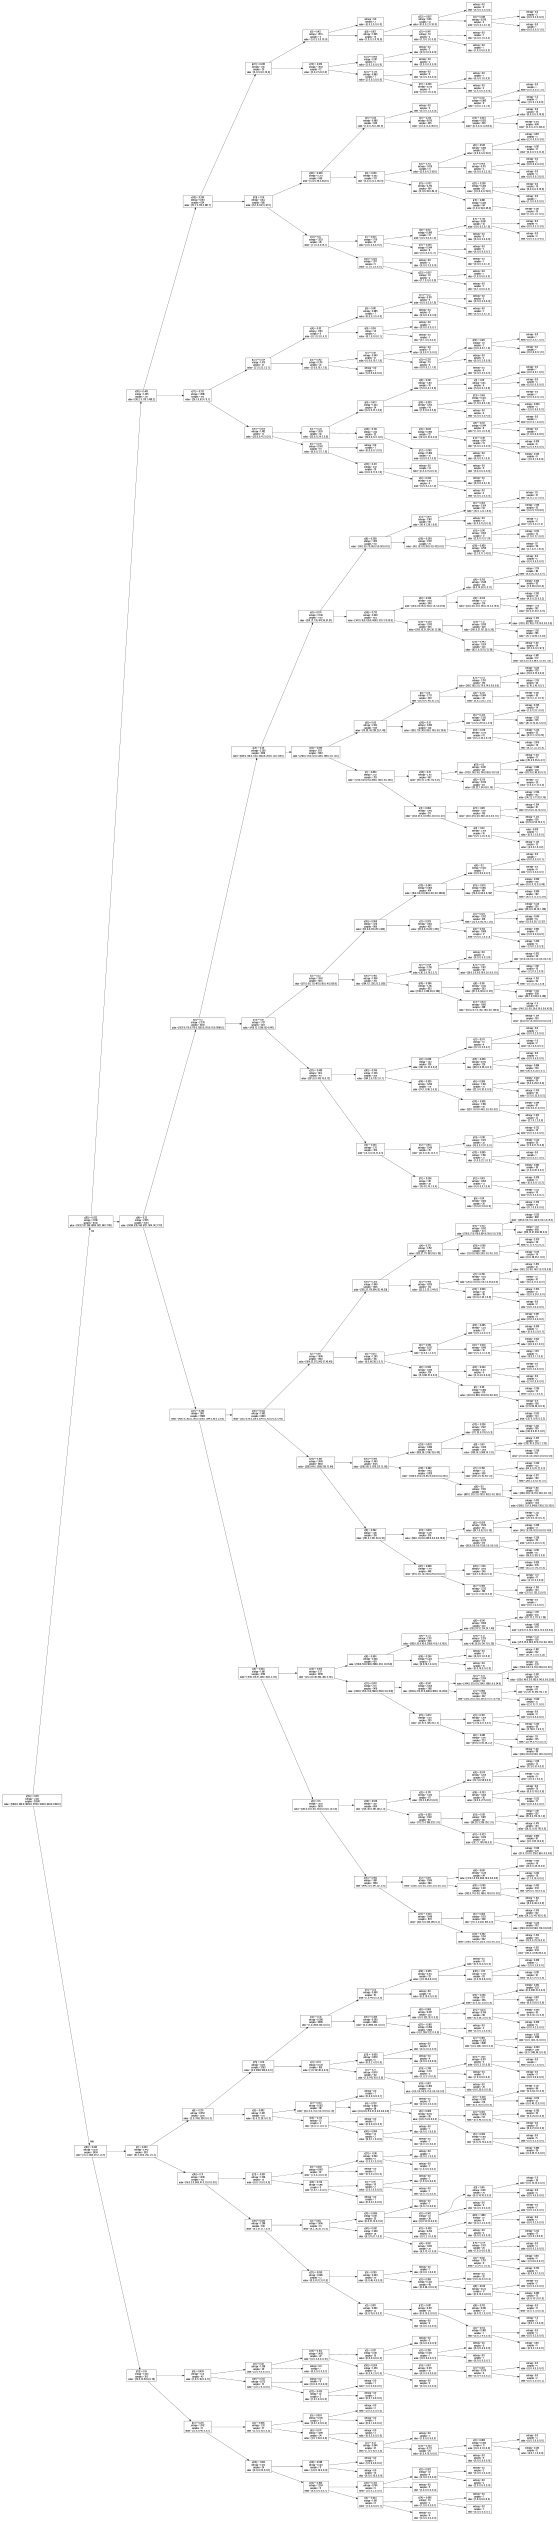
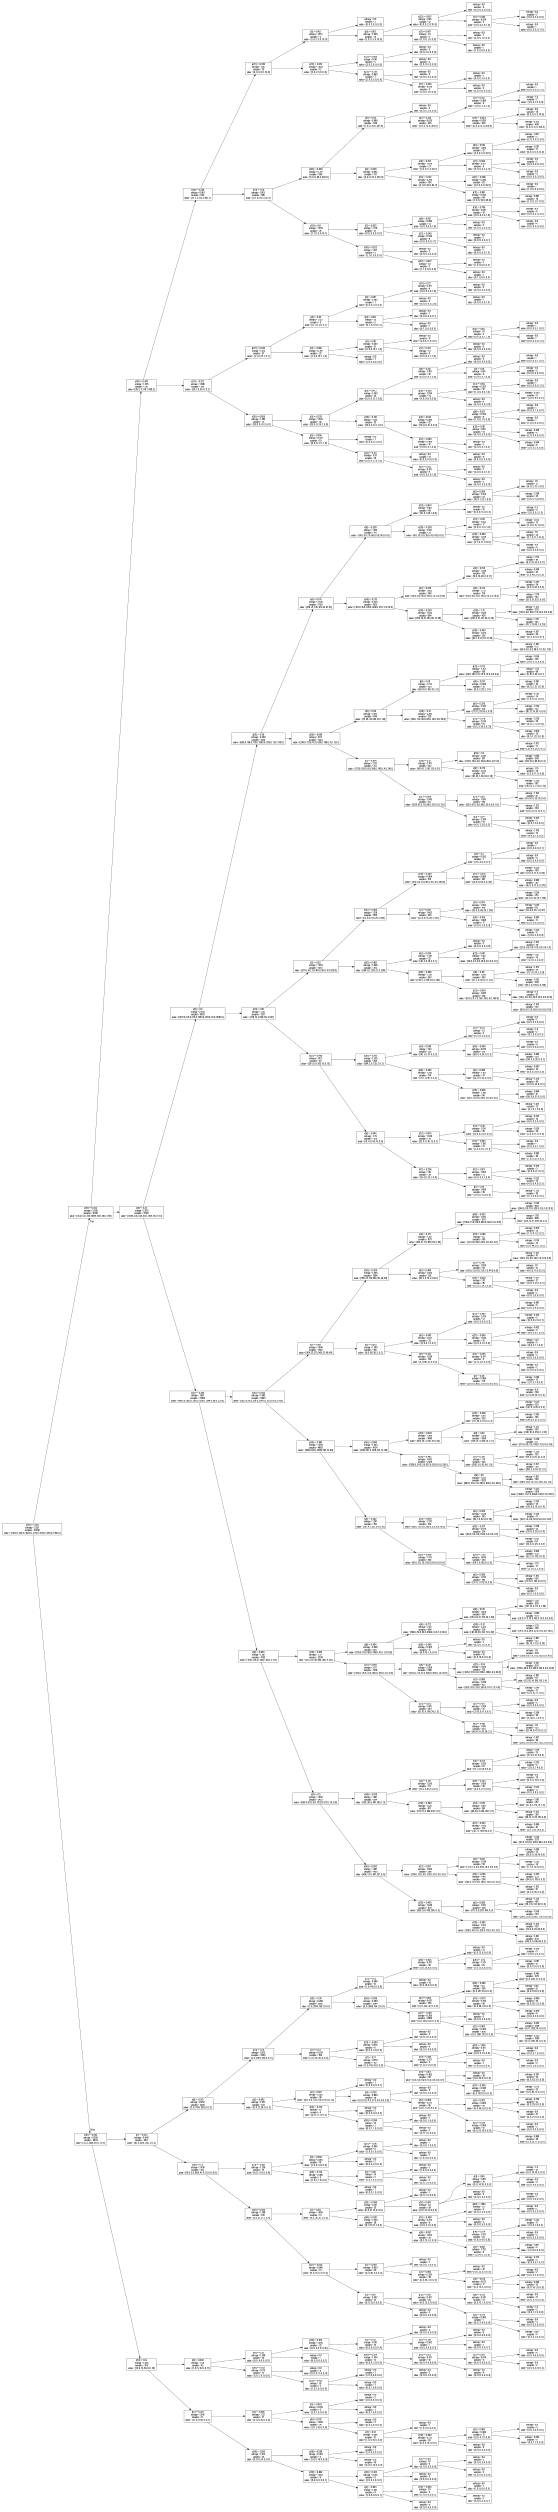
node "entropy = 5.0 samples = 3 value = [3, 0, 0, 0, 0, 0, 0]": label "entropy = 5.0 samples = 3 value = [3, 0, 0, 0, 0, 0, 0]" -> "entropy = 0.0 samples = 3 value = [3, 0, 0, 0, 0, 0, 0]"
node "entropy = 0.0 samples = 19 value = [0, 0, 0, 0, 0, 19, 0]": removed
node "value = 0.918 samples = 3 value = [0, 0, 1, 2, 0, 0, 0]": label "value = 0.918 samples = 3 value = [0, 0, 1, 2, 0, 0, 0]" -> "entropy = 0.918 samples = 3 value = [0, 0, 1, 2, 0, 0, 0]"
node "entropy = 0.0 samples = 4 value = [0, 0, 0, 0, 0, 0, 4]": added
